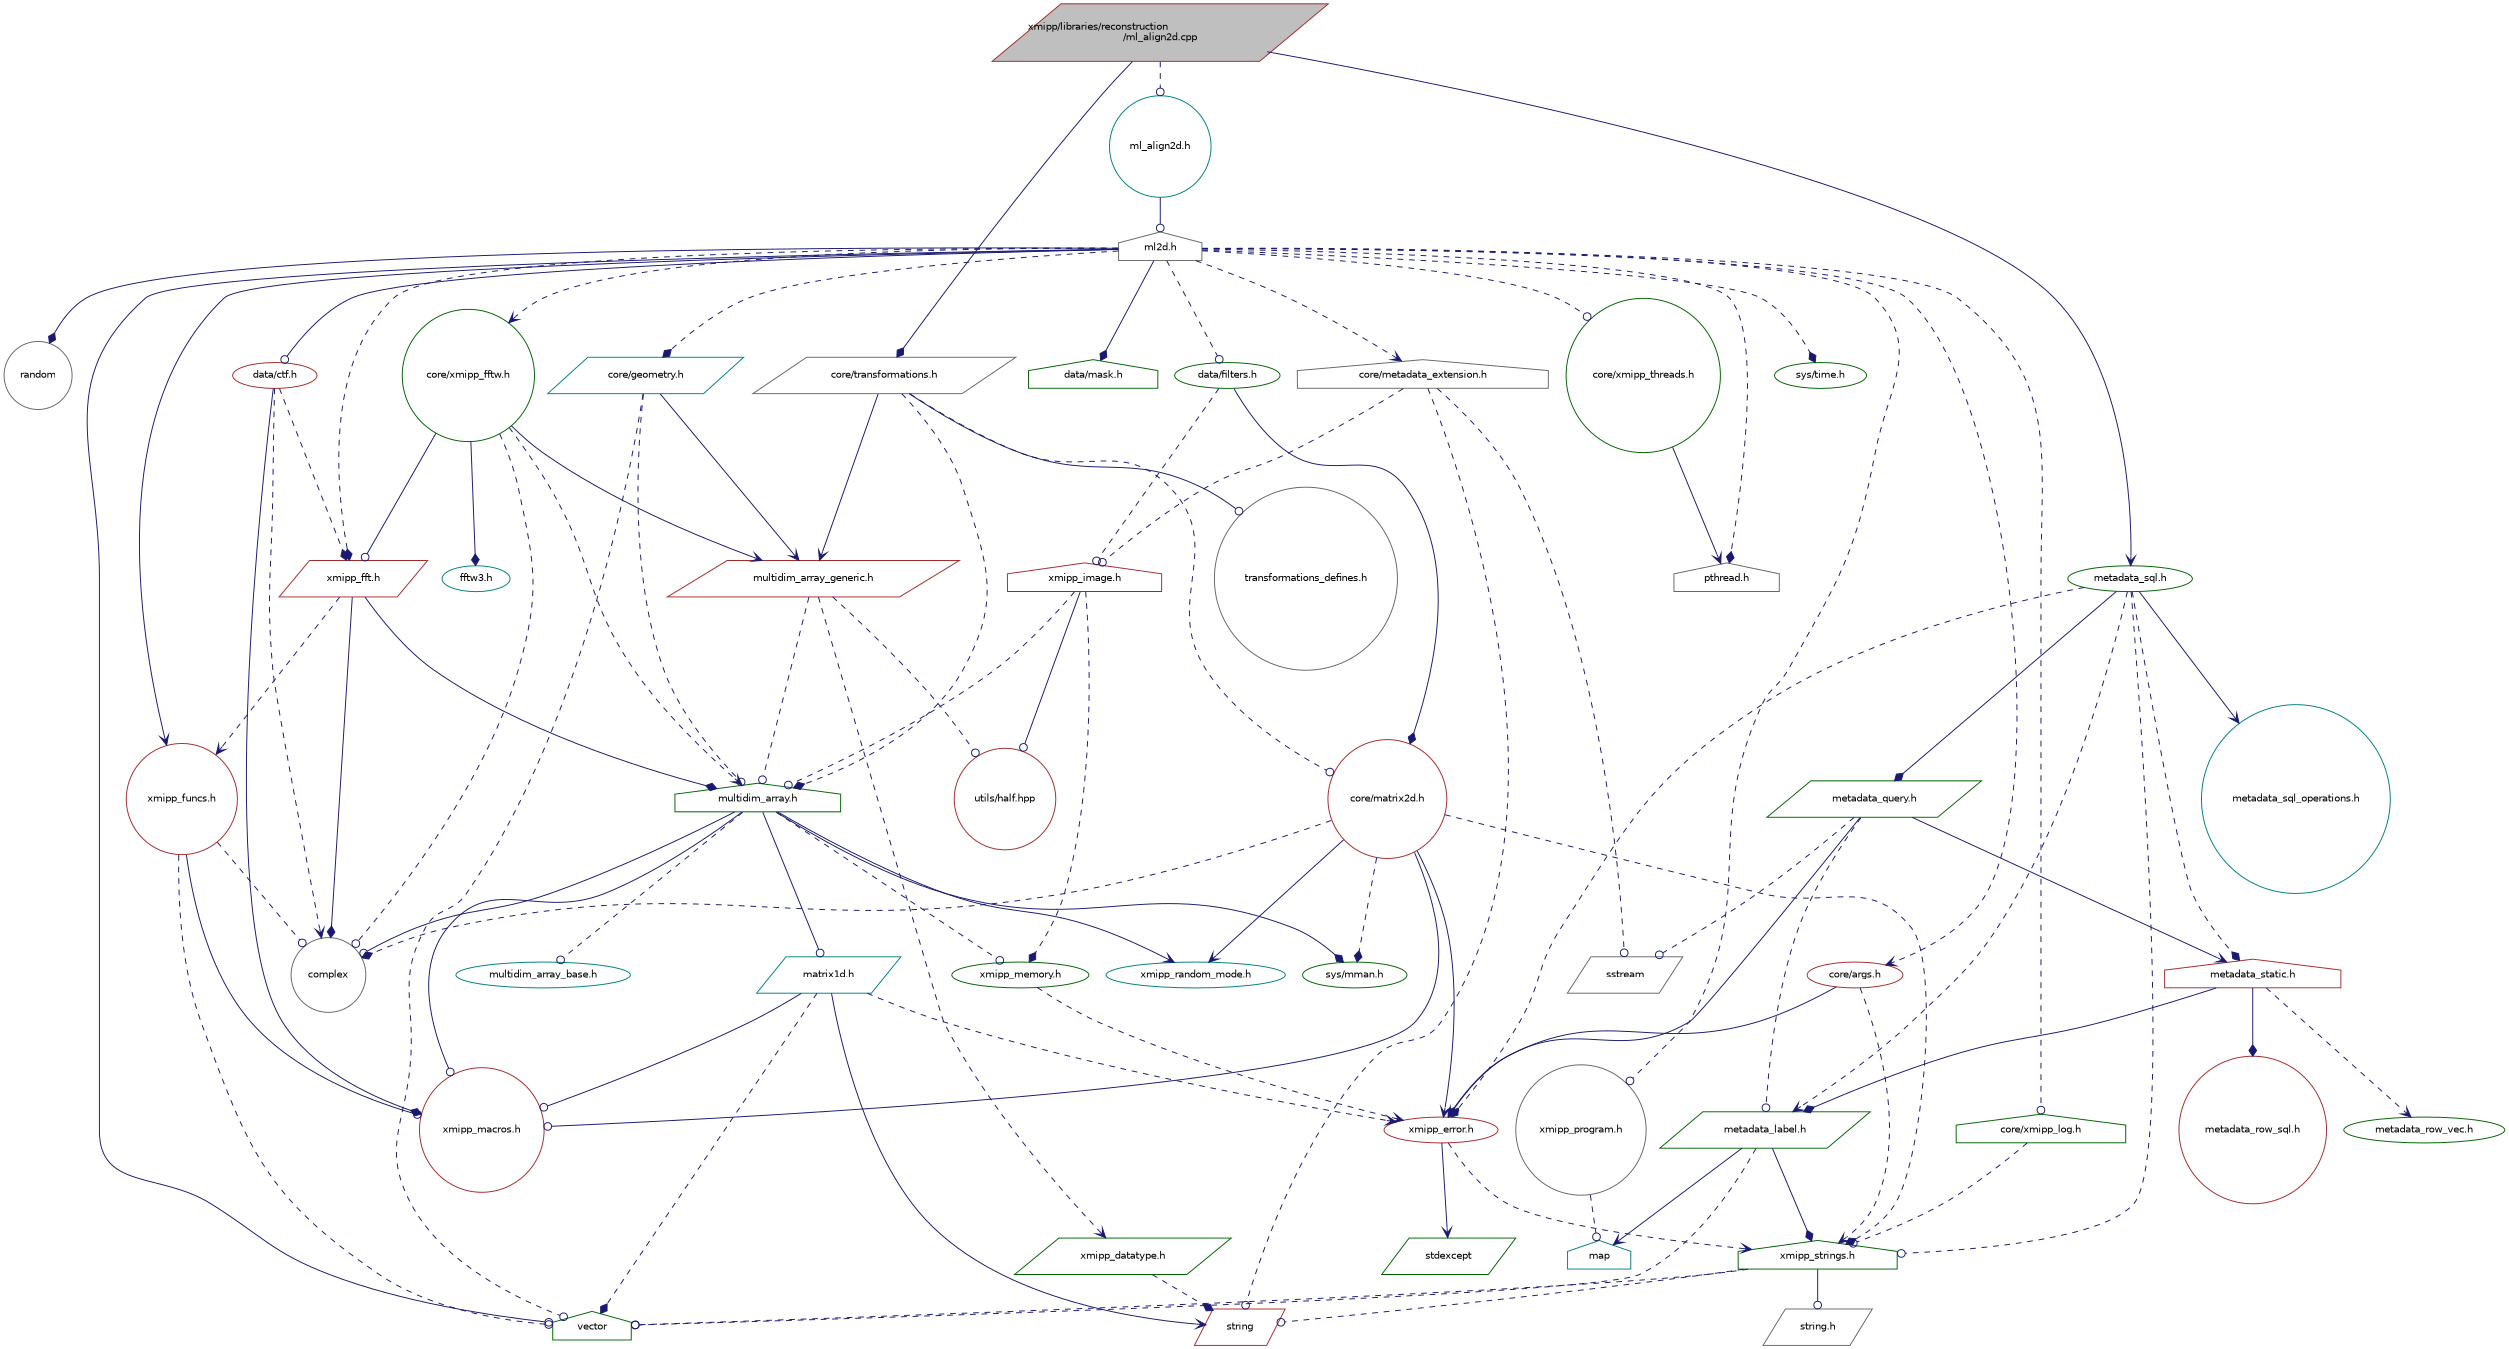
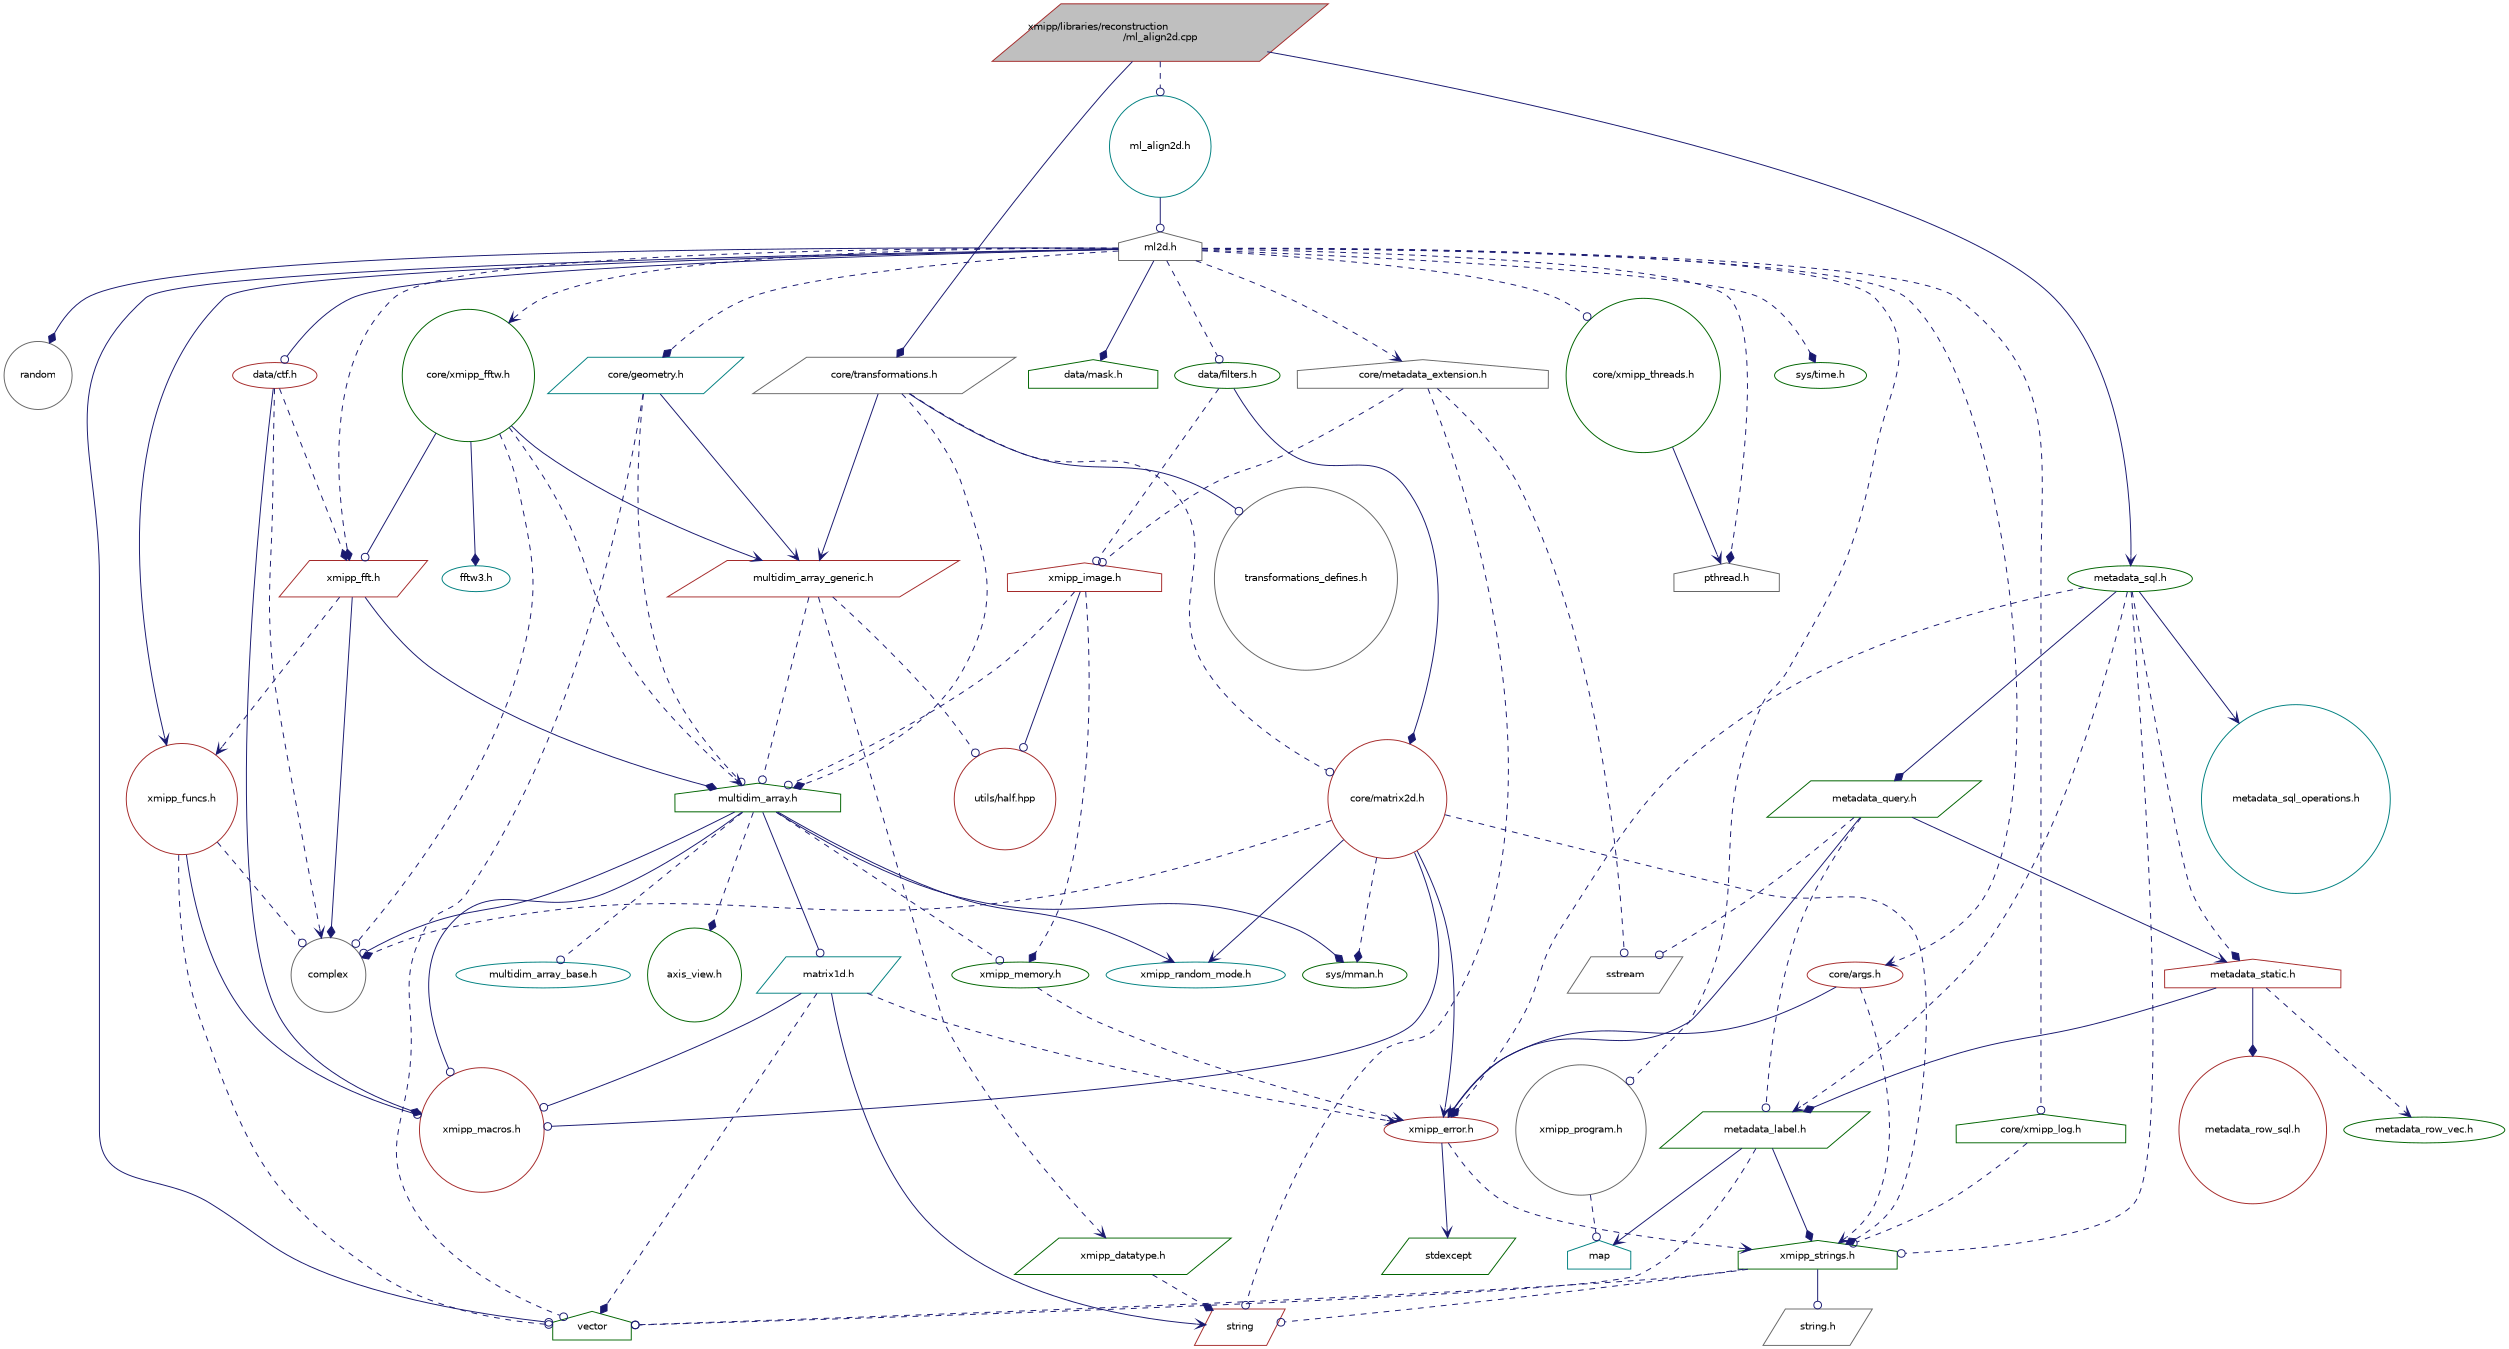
node "axis_view.h": added
